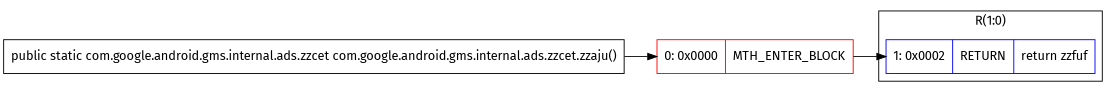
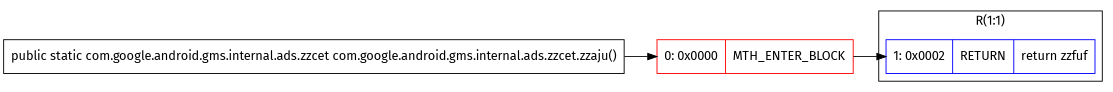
cluster "R(1:0)": label "R(1:0)" -> "R(1:1)"
